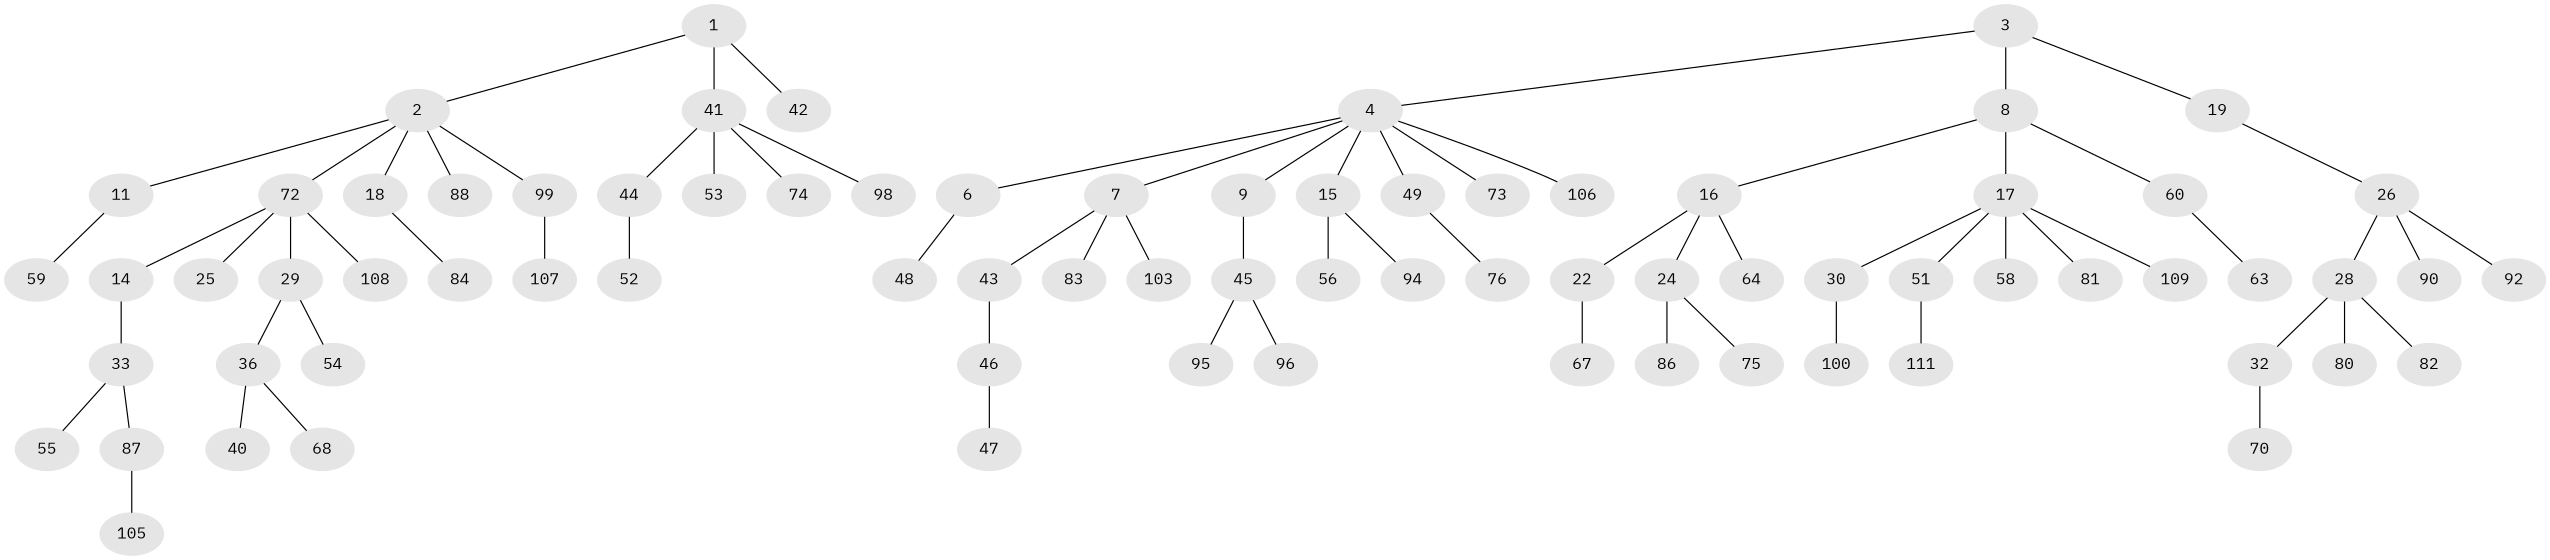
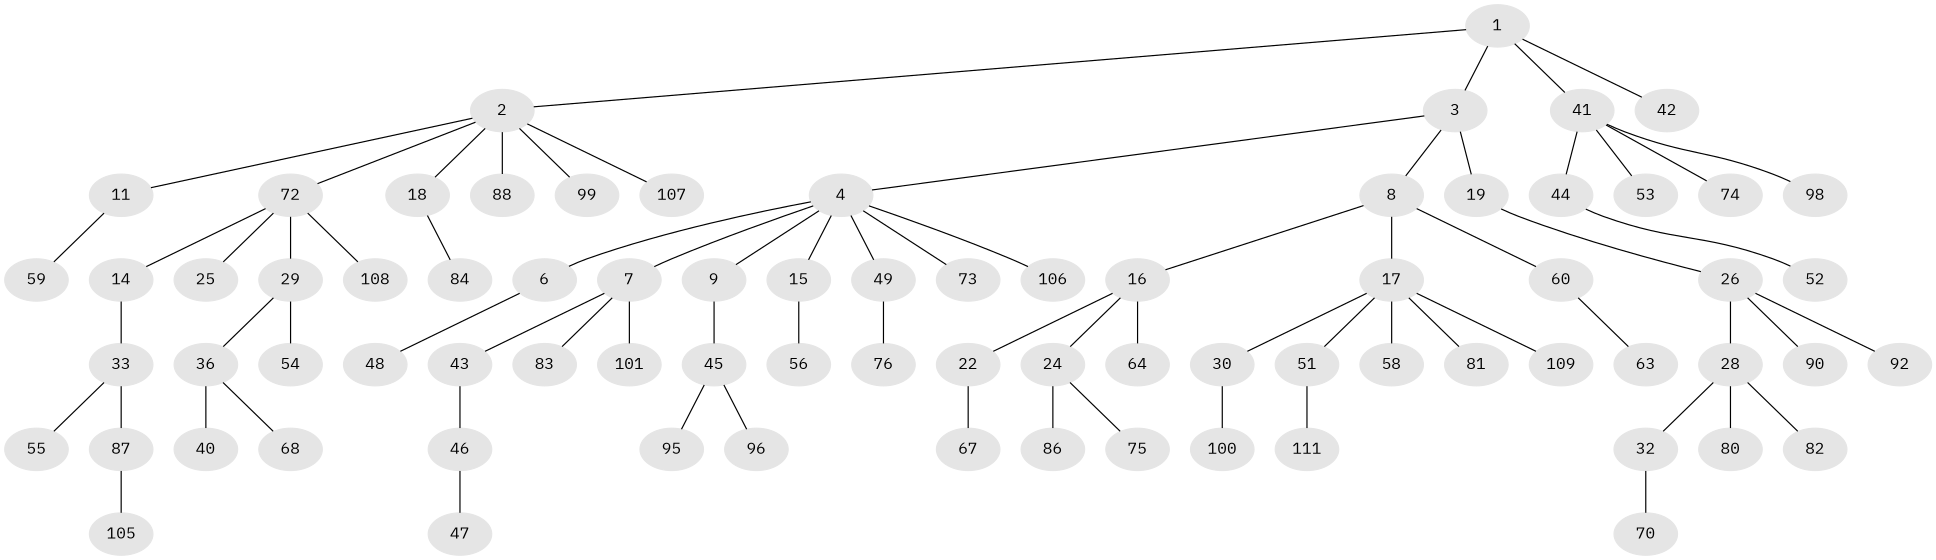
edge "1" -- "3": added
edge "99" -- "107": now "2" -- "107"
node "103": label "103" -> "101"
node "94": removed
